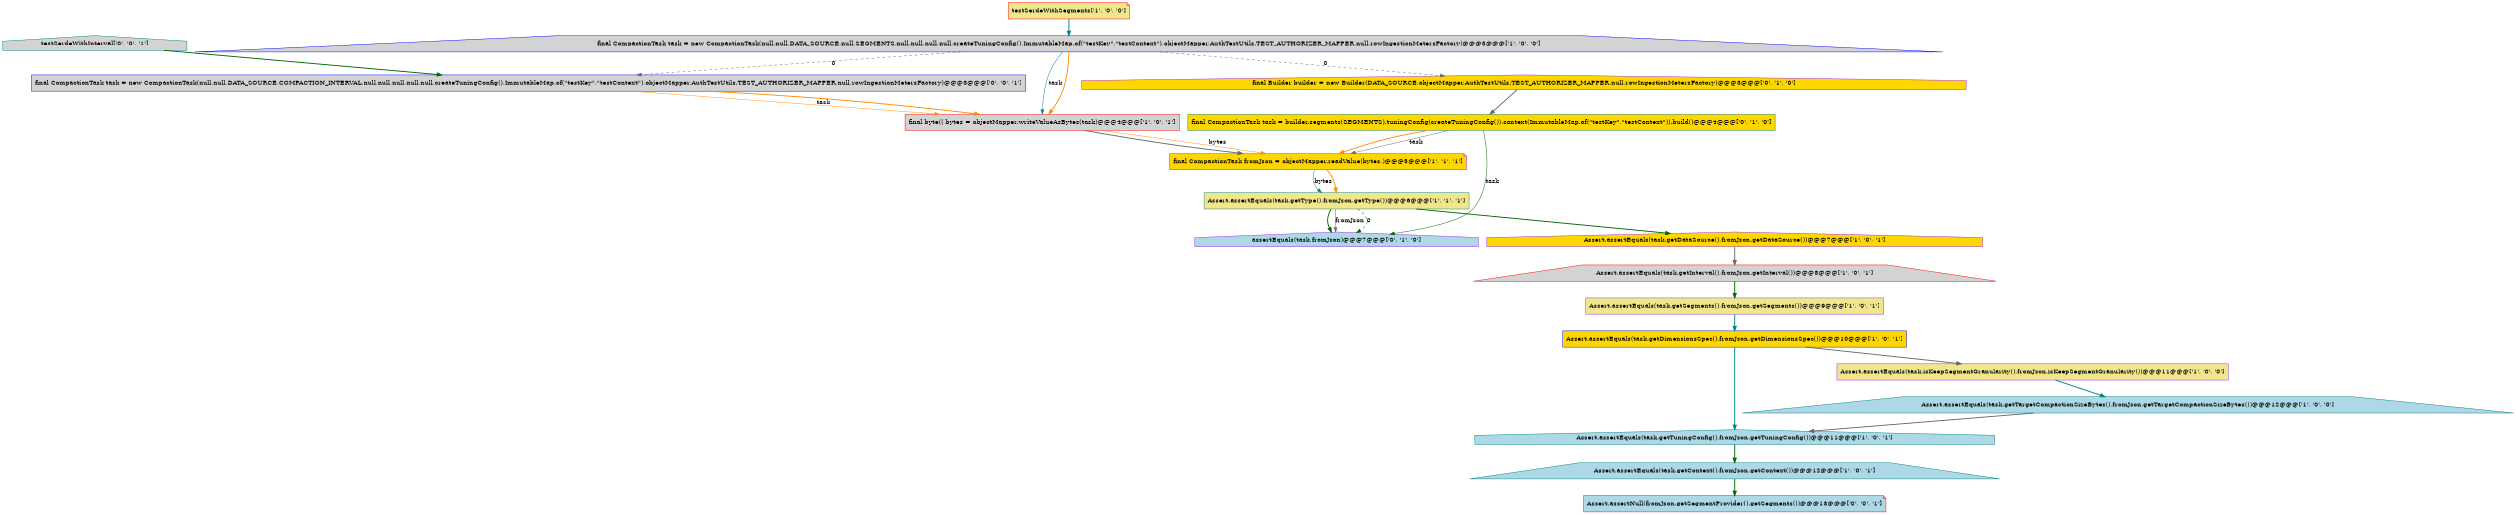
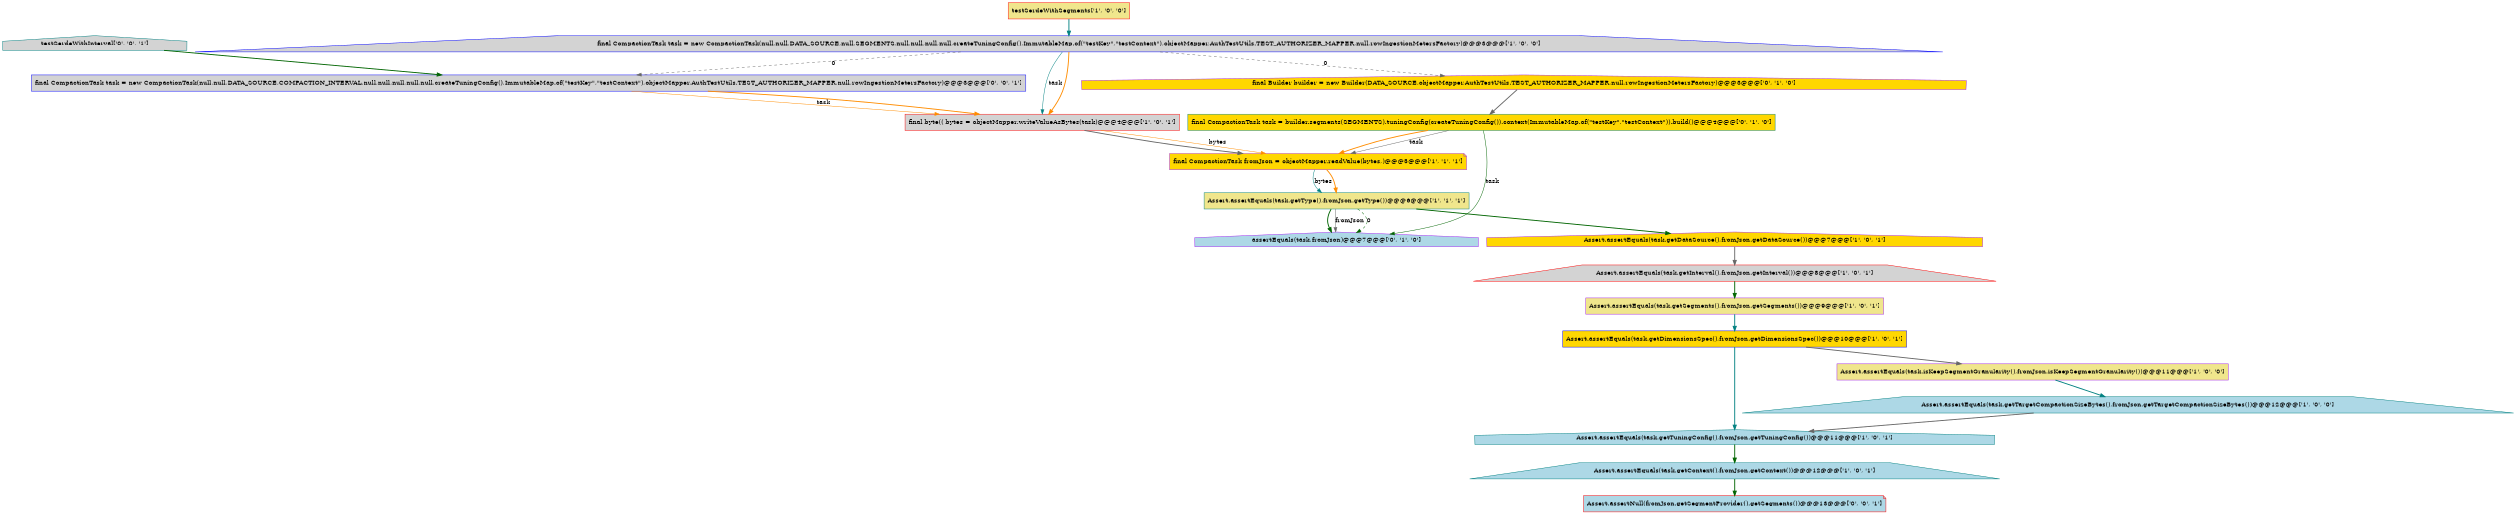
node "testSerdeWithSegments['1', '0', '0']": shape note -> box
